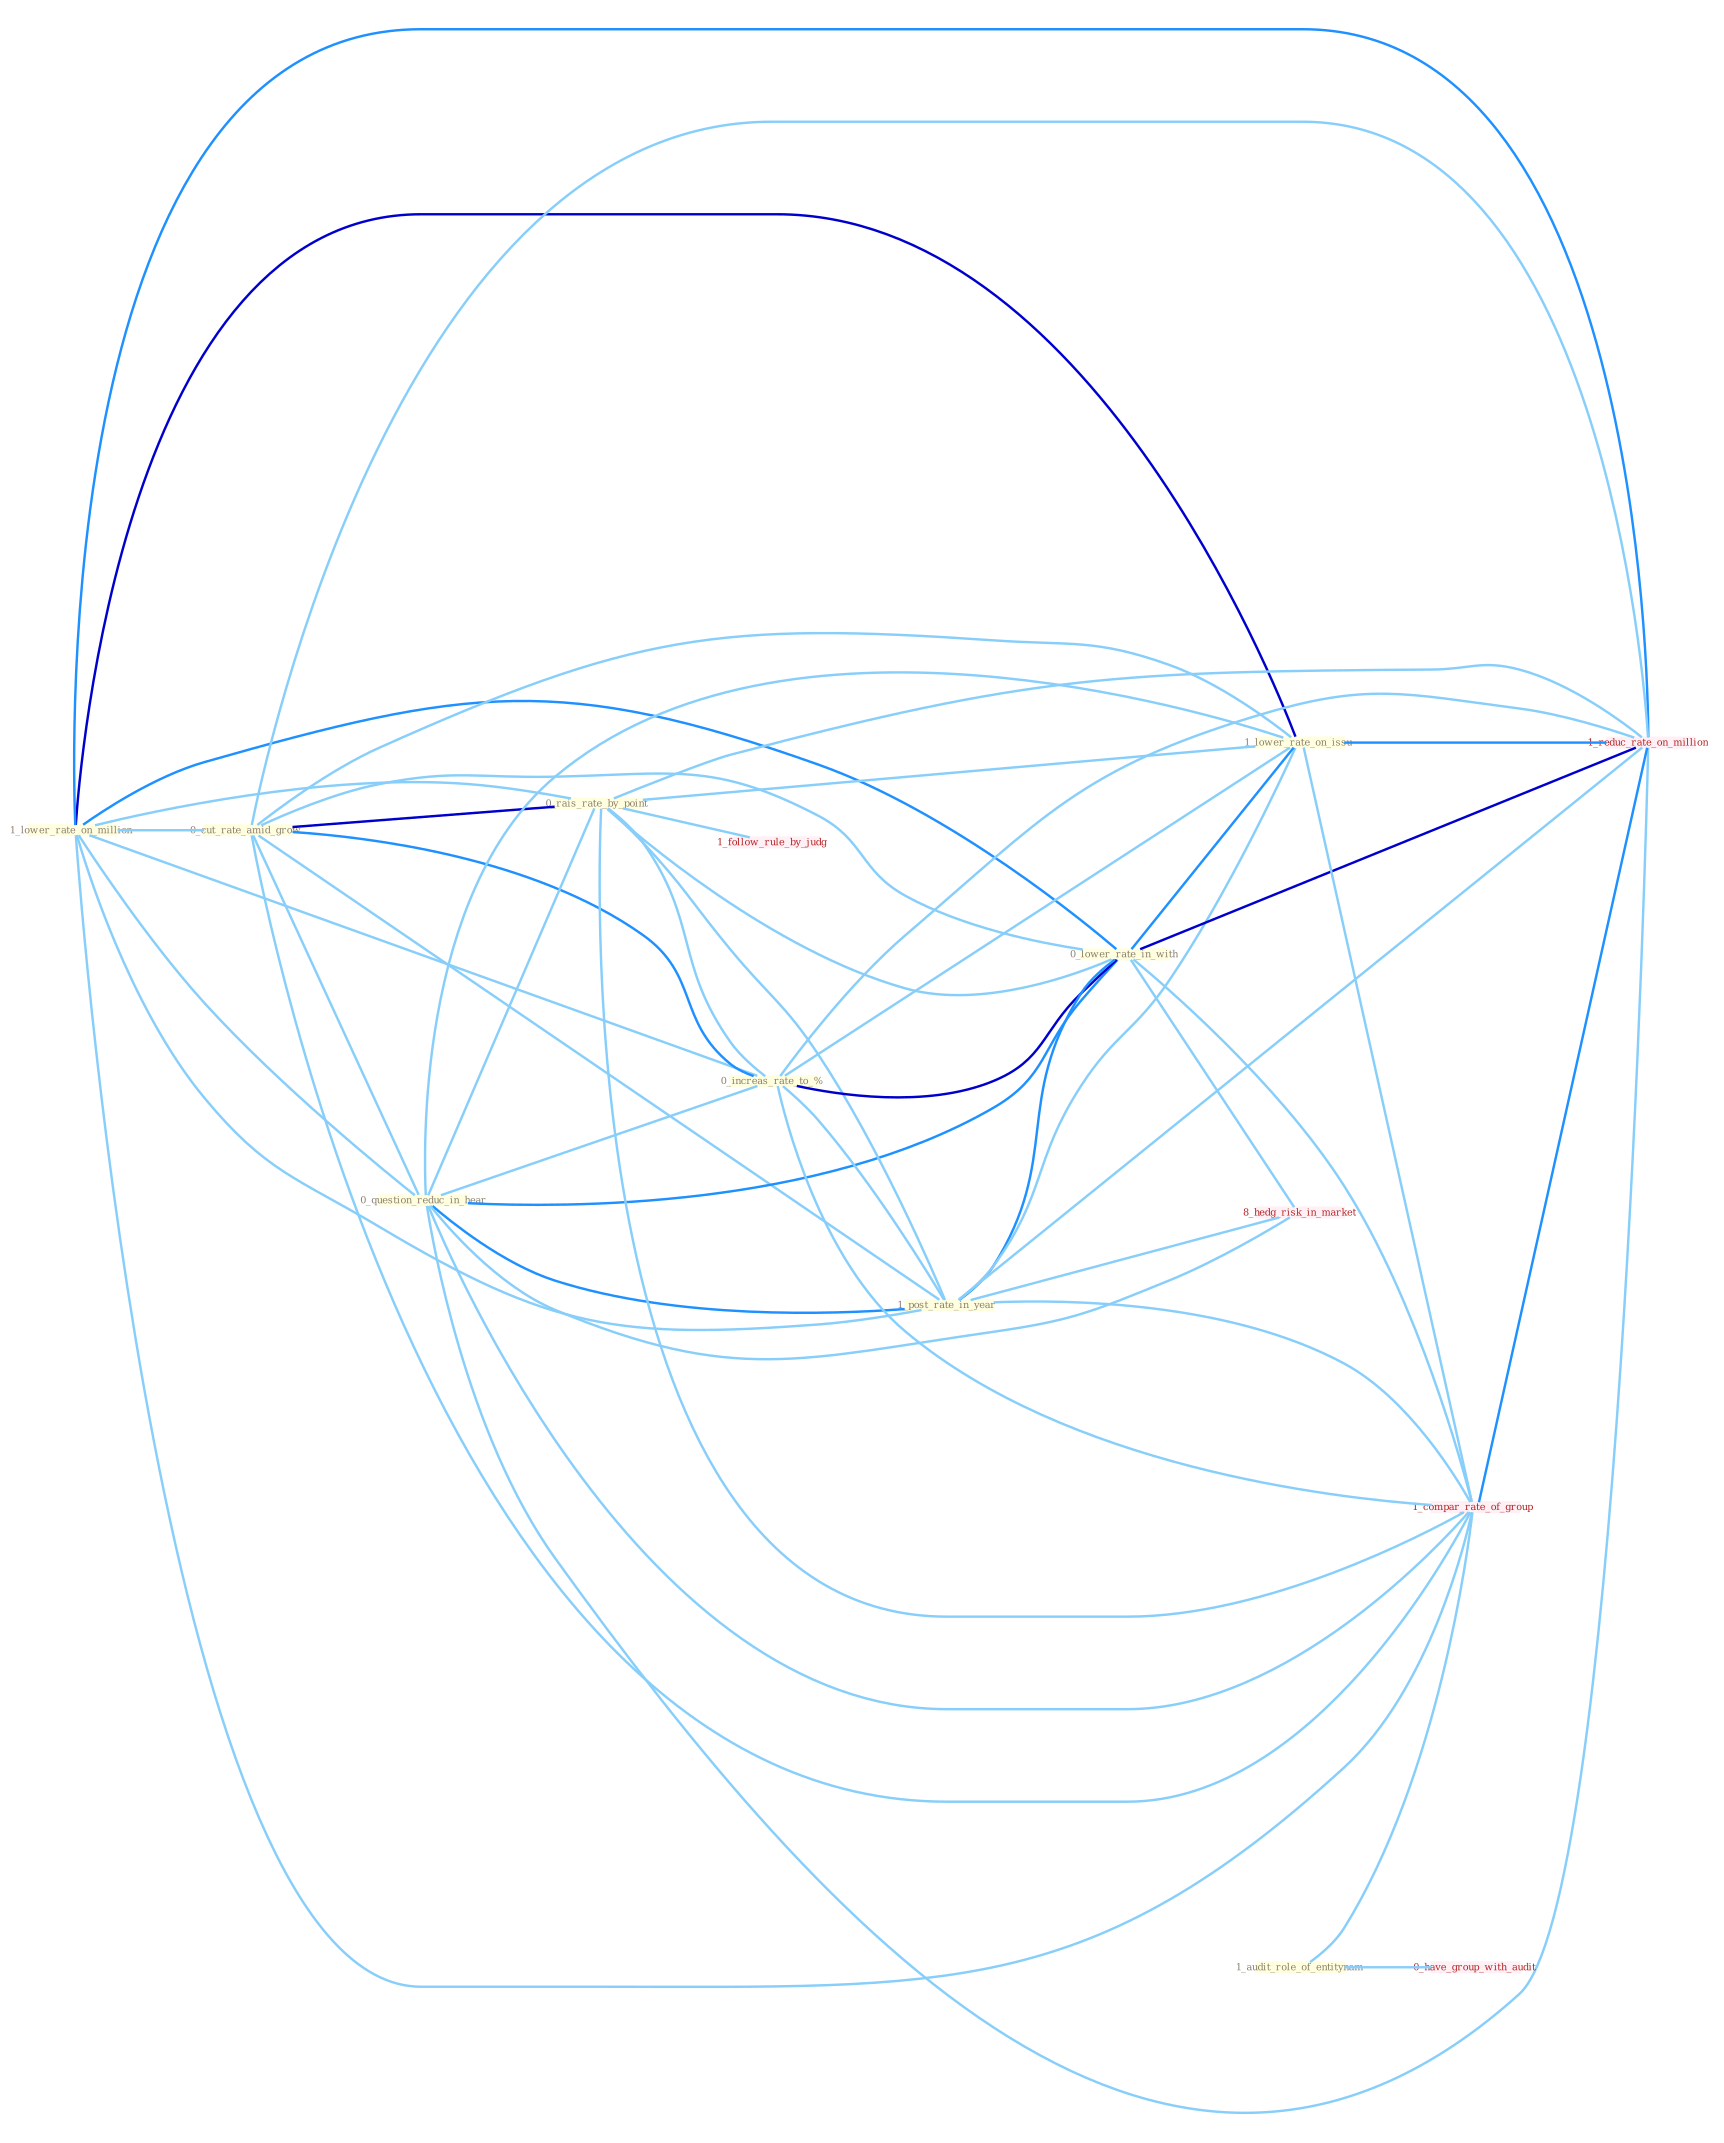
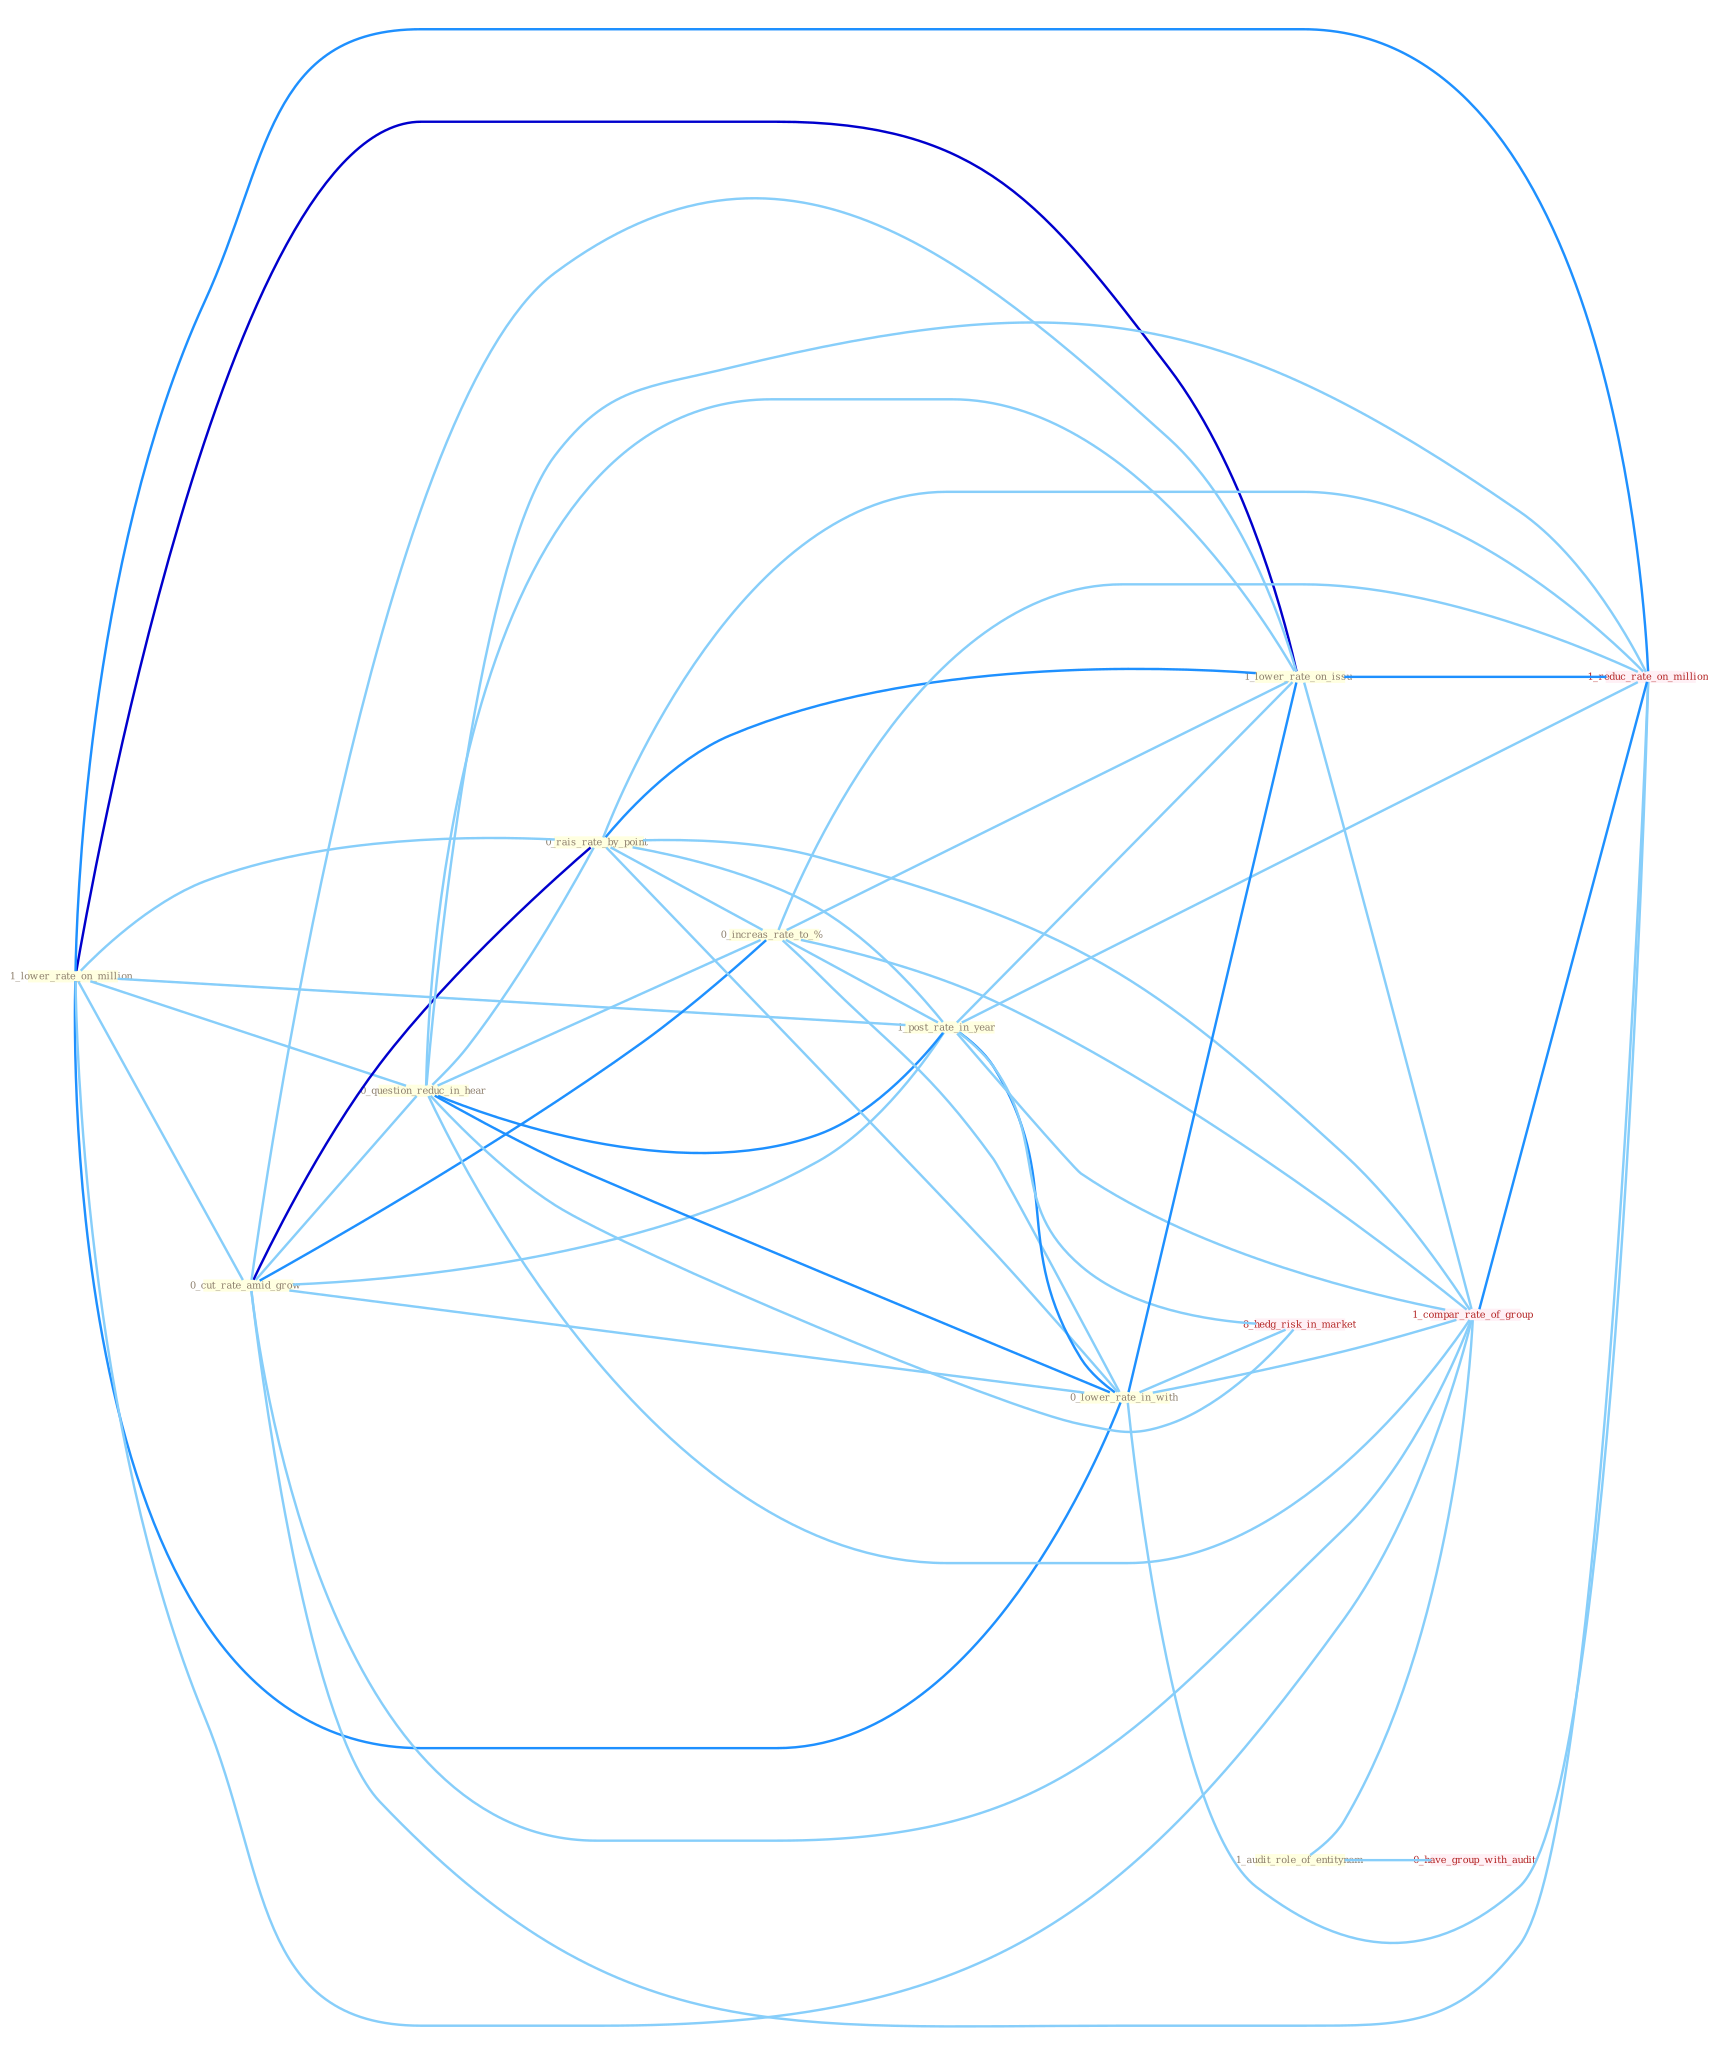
edge "1_lower_rate_on_issu" -- "0_rais_rate_by_point": color #87cefa -> #1e90ff
node "1_follow_rule_by_judg": removed
edge "1_reduc_rate_on_million" -- "0_lower_rate_in_with": color #0000cd -> #87cefa
edge "1_lower_rate_on_million" -- "0_increas_rate_to_%": removed
edge "0_lower_rate_in_with" -- "0_increas_rate_to_%": color #0000cd -> #87cefa
